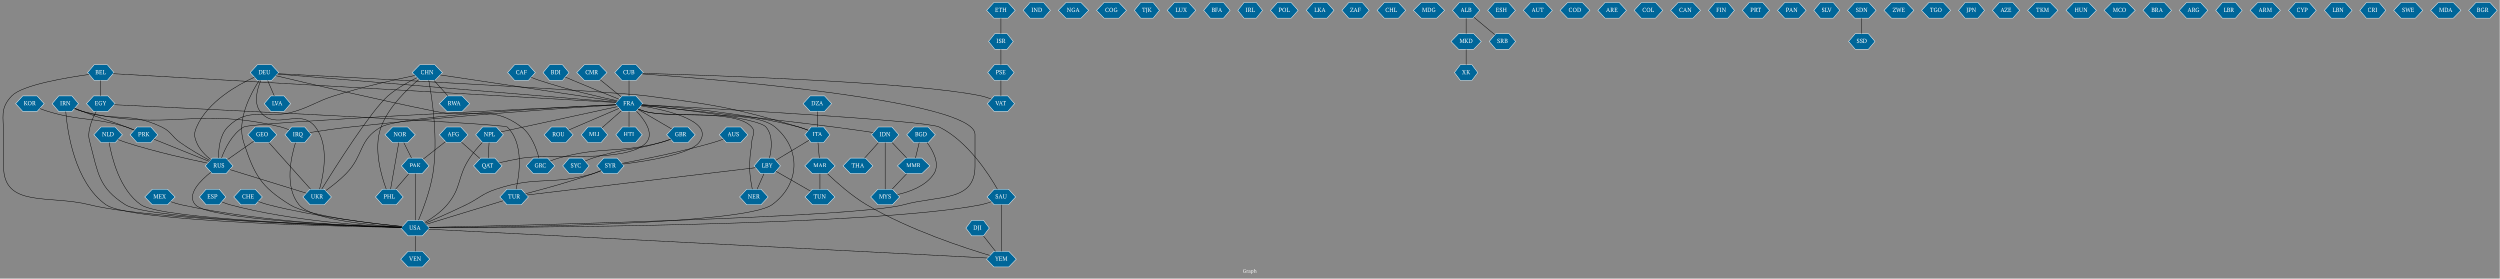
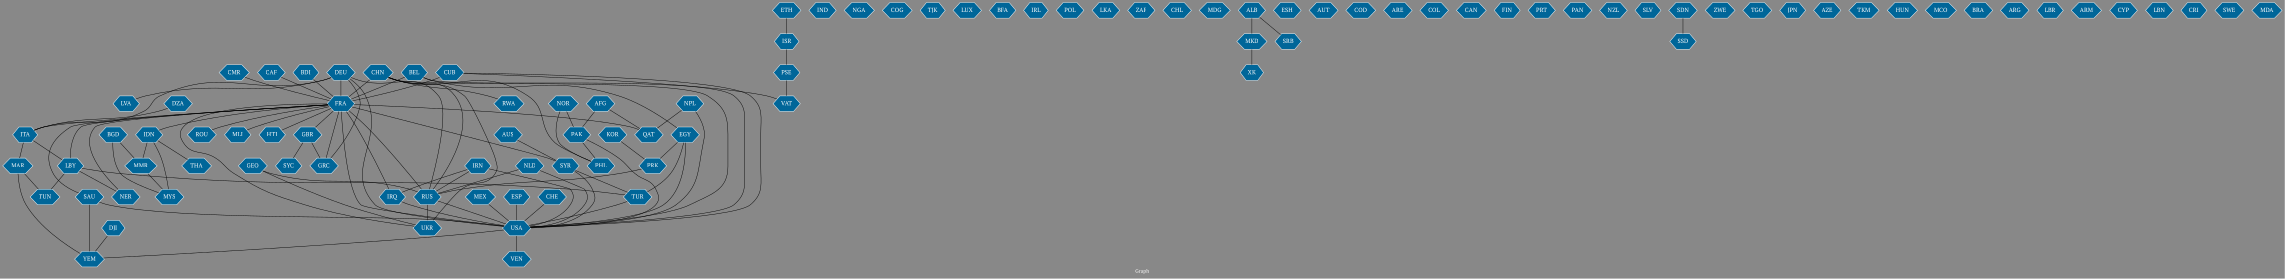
node "NZL": added
node "BGR": removed
edge "IRN" -- "PRK": now "EGY" -- "PRK"
edge "DEU" -- "UKR": removed
edge "FRA" -- "NPL": now "FRA" -- "GRC"
